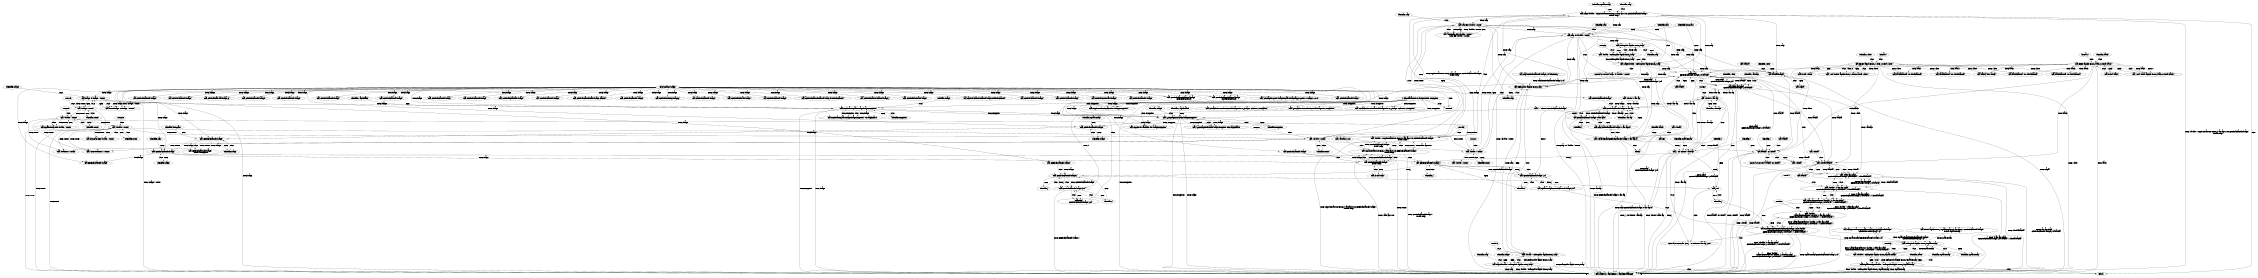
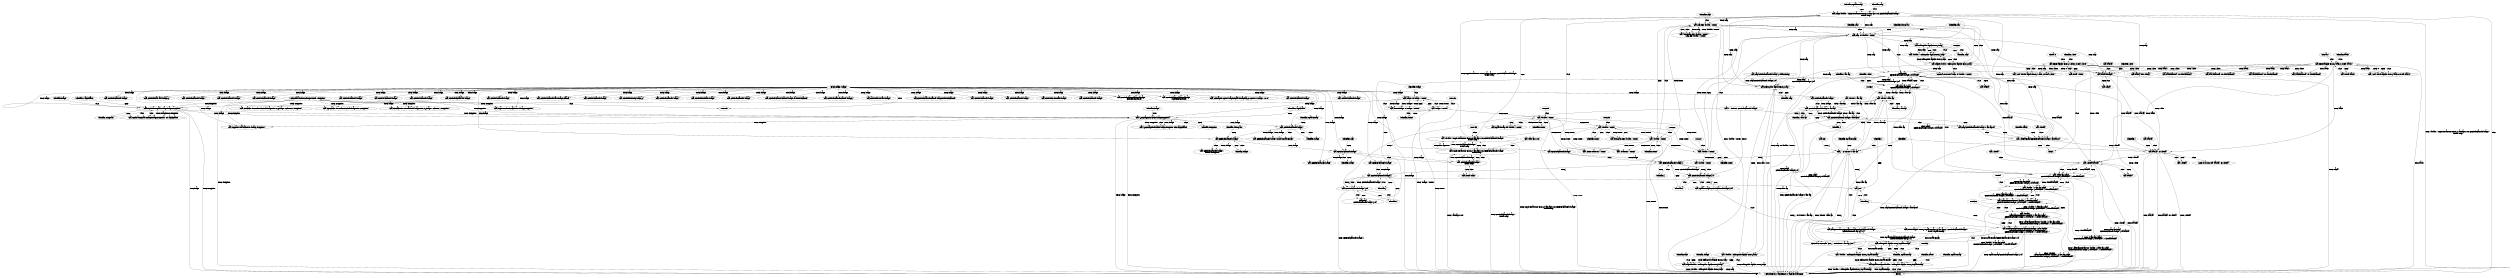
edge "(Call,ResetMagickMemory(black,0,sizeof(*black)))" -> "(Call,black[j] == white[j])": label "DDG: black" -> "DDG: white"
node "(Call,GetPixelChannels(image)*sizeof(*equalize_map))": added
node "1000573": removed
